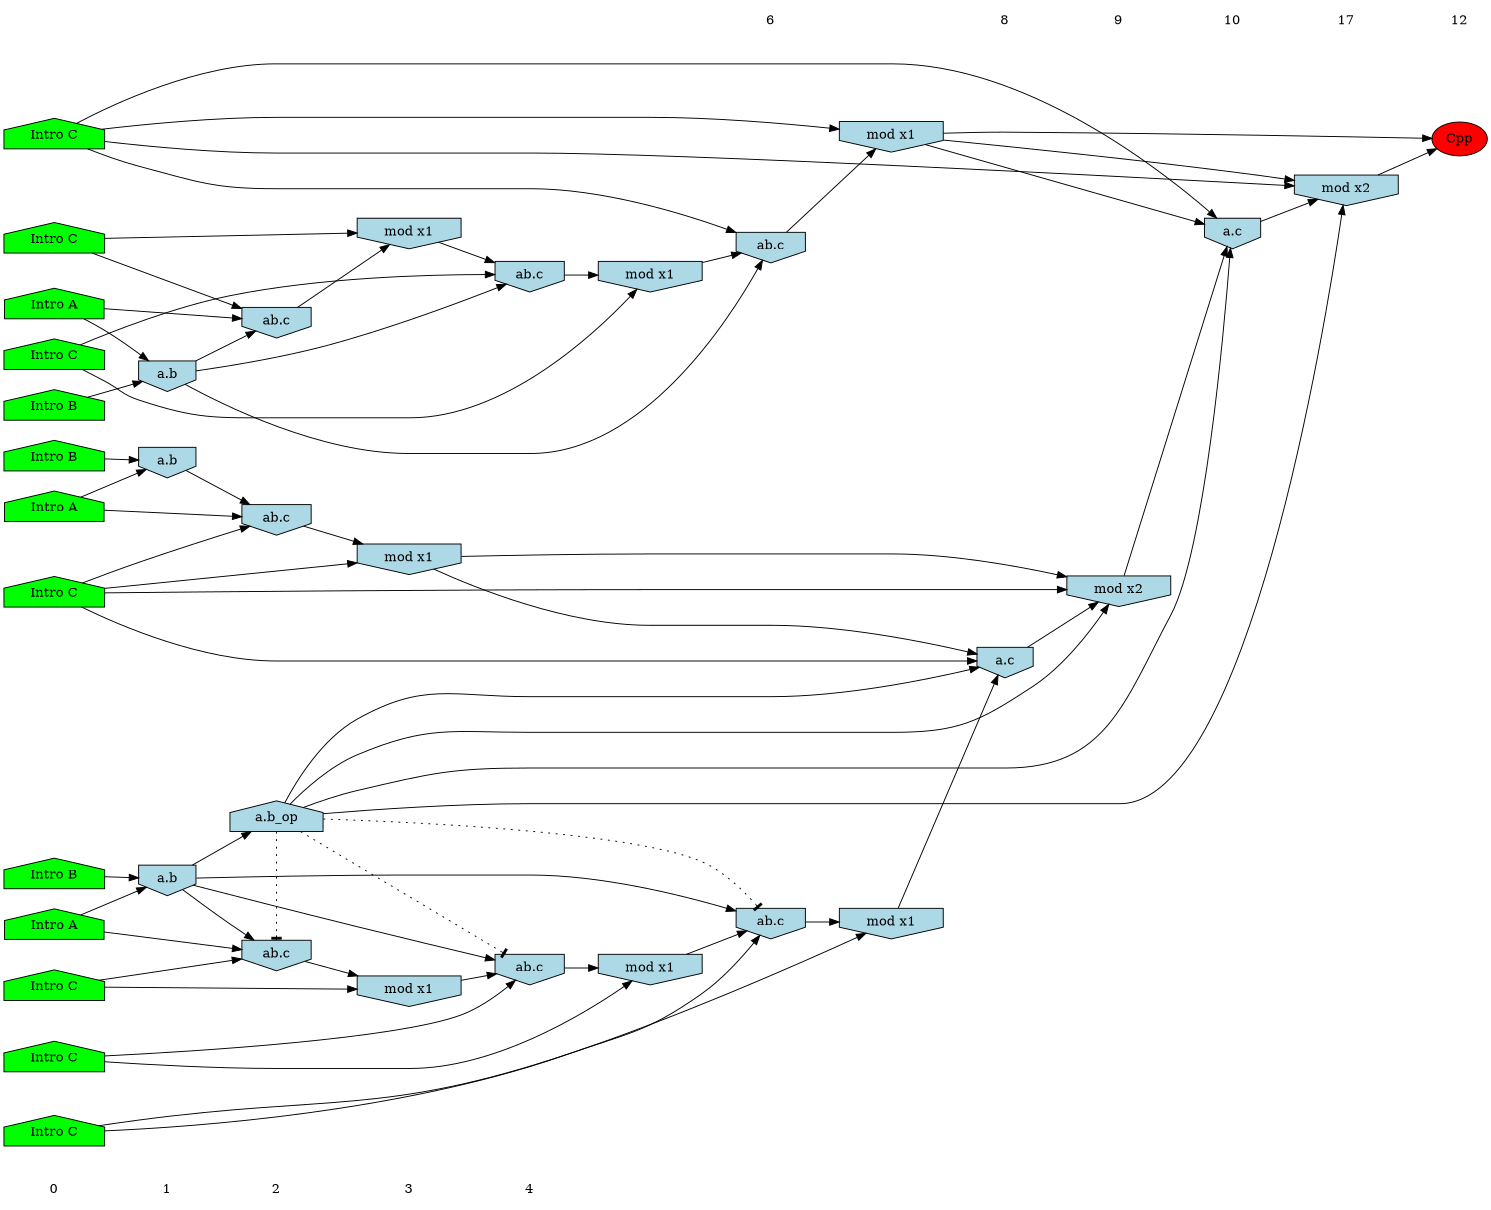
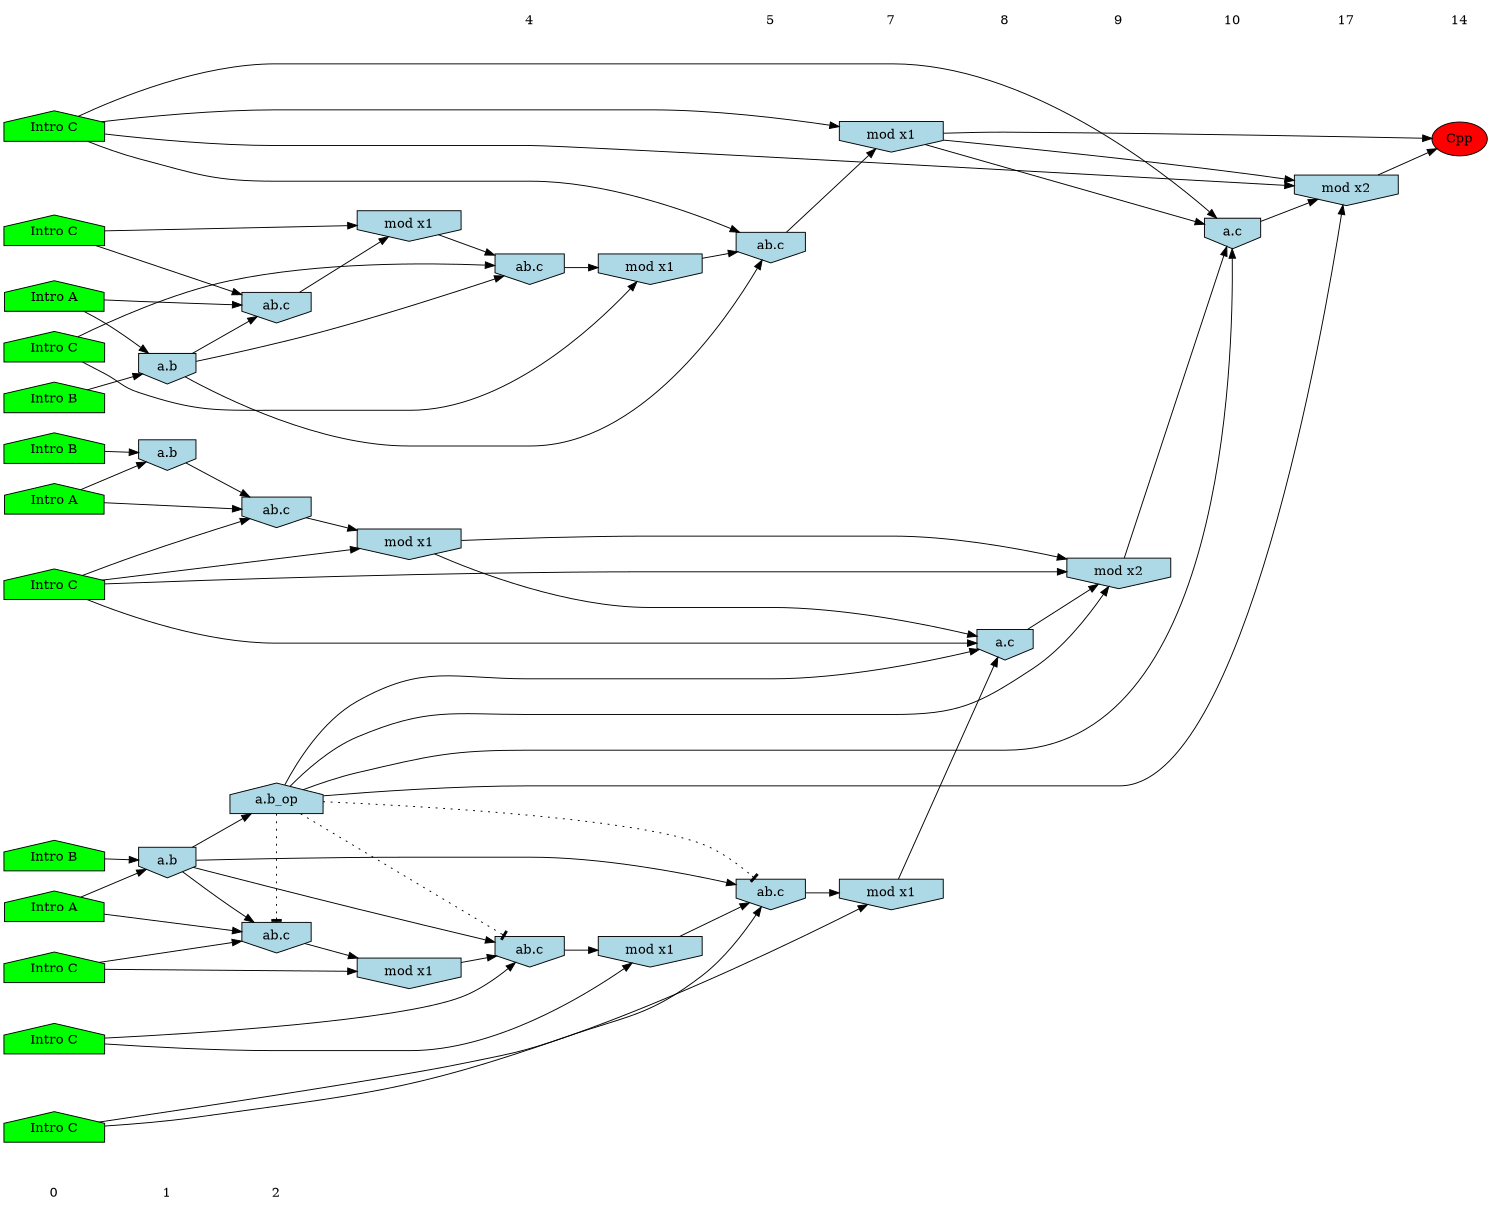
node "6": label "6" -> "5"
node "7": added
node "12": label "12" -> "14"
node "3": removed
